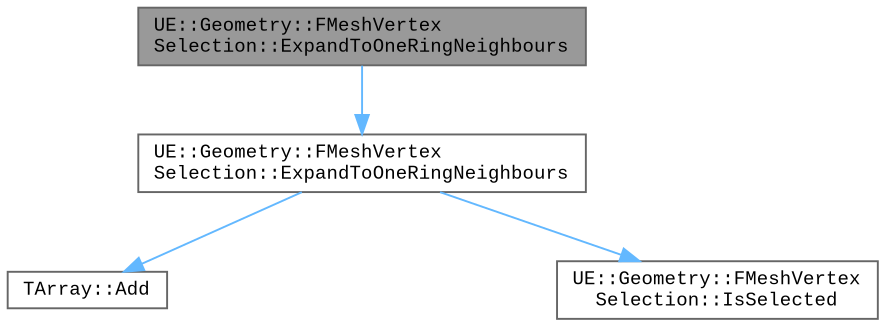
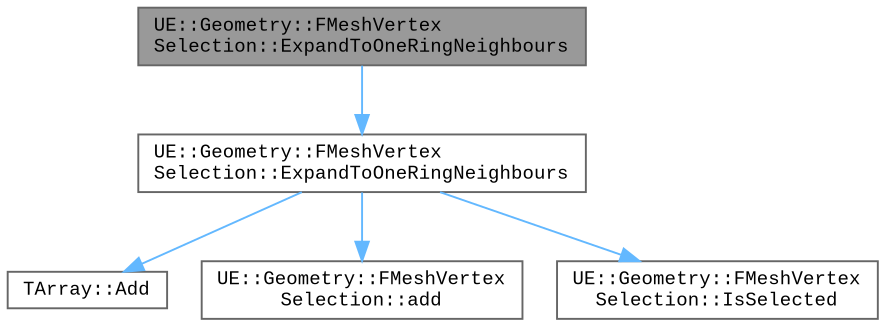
node "UE::Geometry::FMeshVertex Selection::add": added
